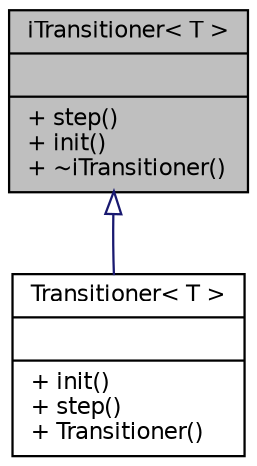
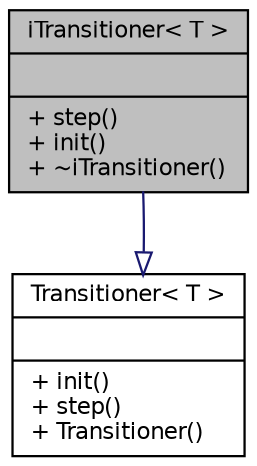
edge "Transitioner< T >" -> "iTransitioner< T >": reversed
